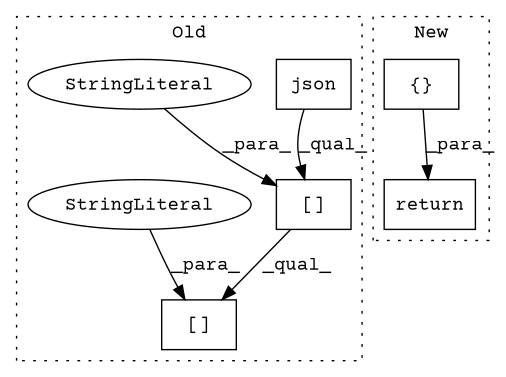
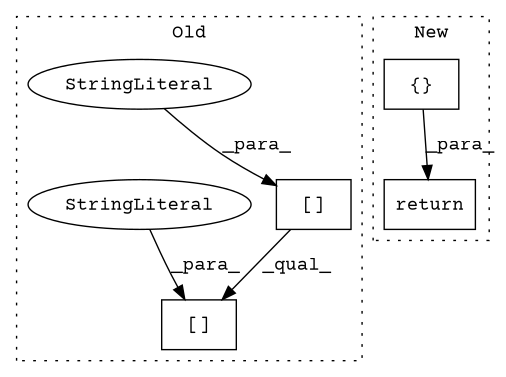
node "json": removed
